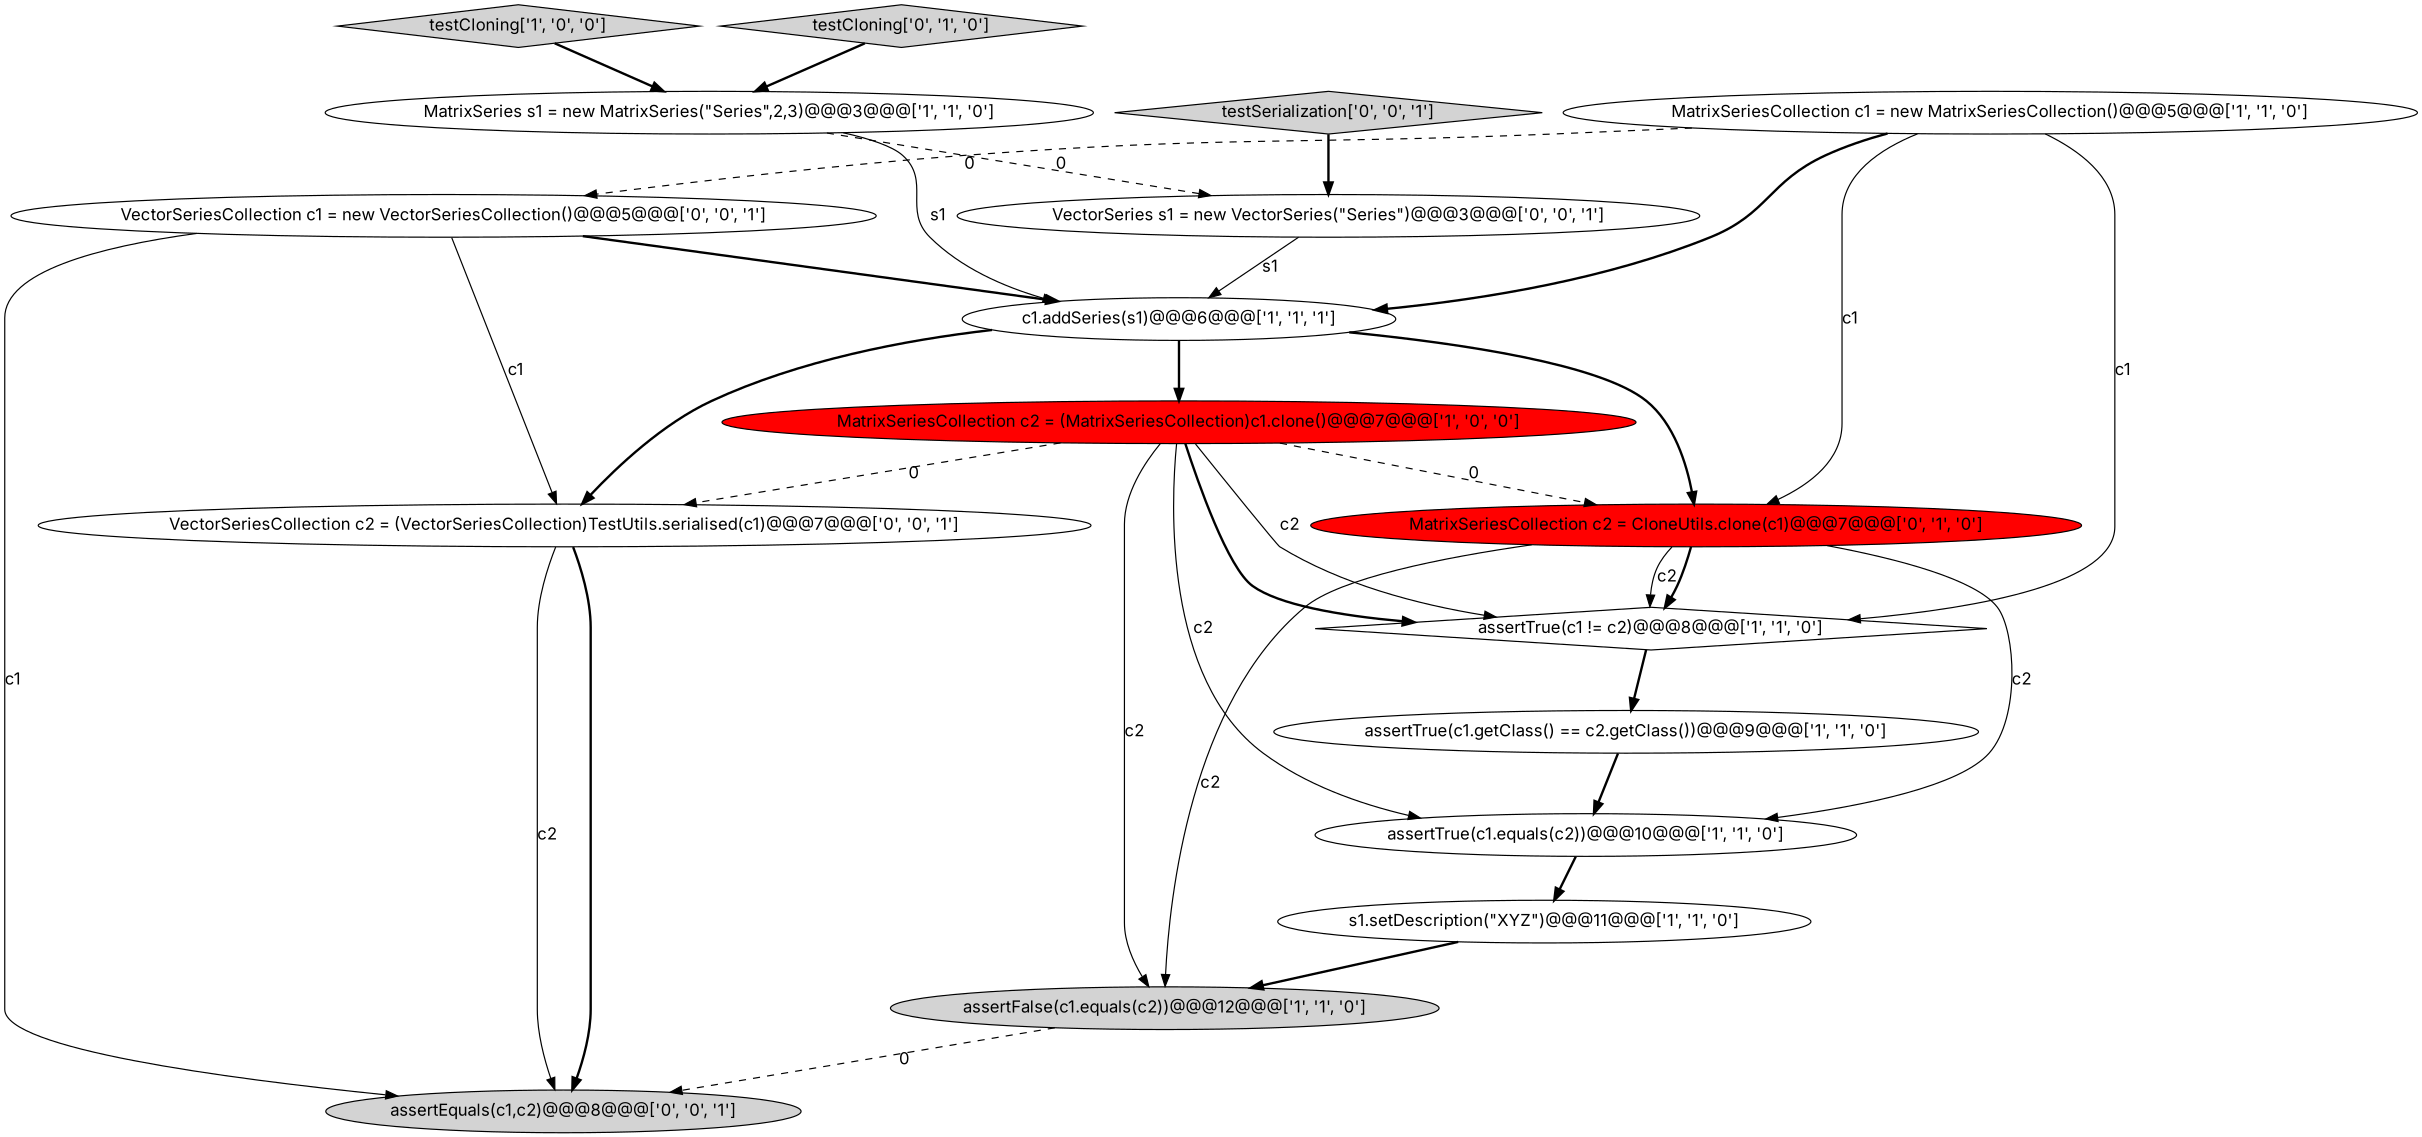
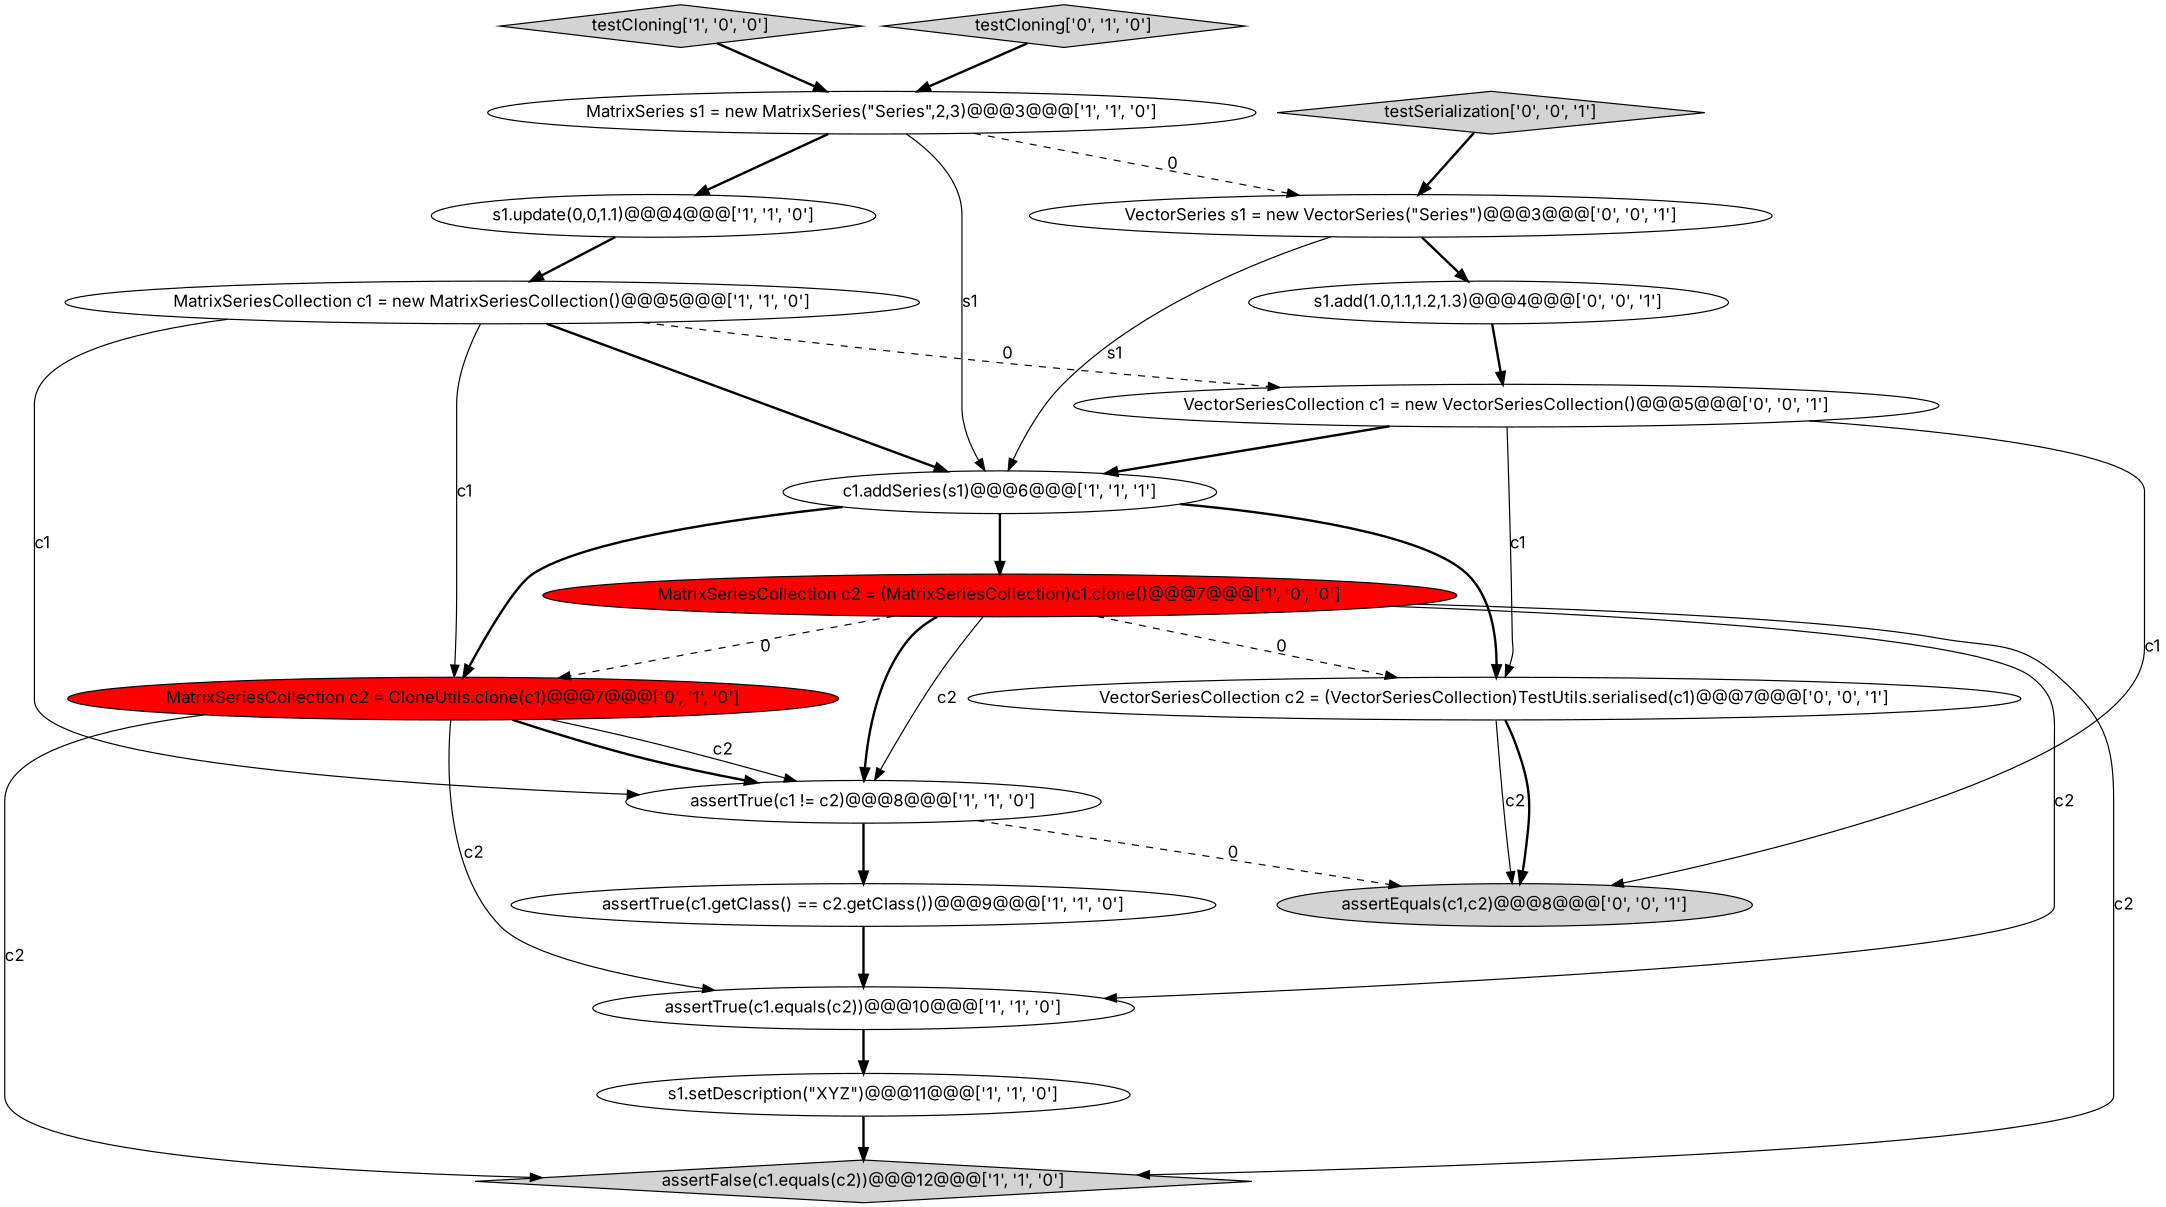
node "s1.update(0,0,1.1)@@@4@@@['1', '1', '0']": added
node "s1.add(1.0,1.1,1.2,1.3)@@@4@@@['0', '0', '1']": added
node "assertTrue(c1 != c2)@@@8@@@['1', '1', '0']": shape diamond -> ellipse
node "assertFalse(c1.equals(c2))@@@12@@@['1', '1', '0']": shape ellipse -> diamond
edge "assertFalse(c1.equals(c2))@@@12@@@['1', '1', '0']" -> "assertEquals(c1,c2)@@@8@@@['0', '0', '1']": now "assertTrue(c1 != c2)@@@8@@@['1', '1', '0']" -> "assertEquals(c1,c2)@@@8@@@['0', '0', '1']"
